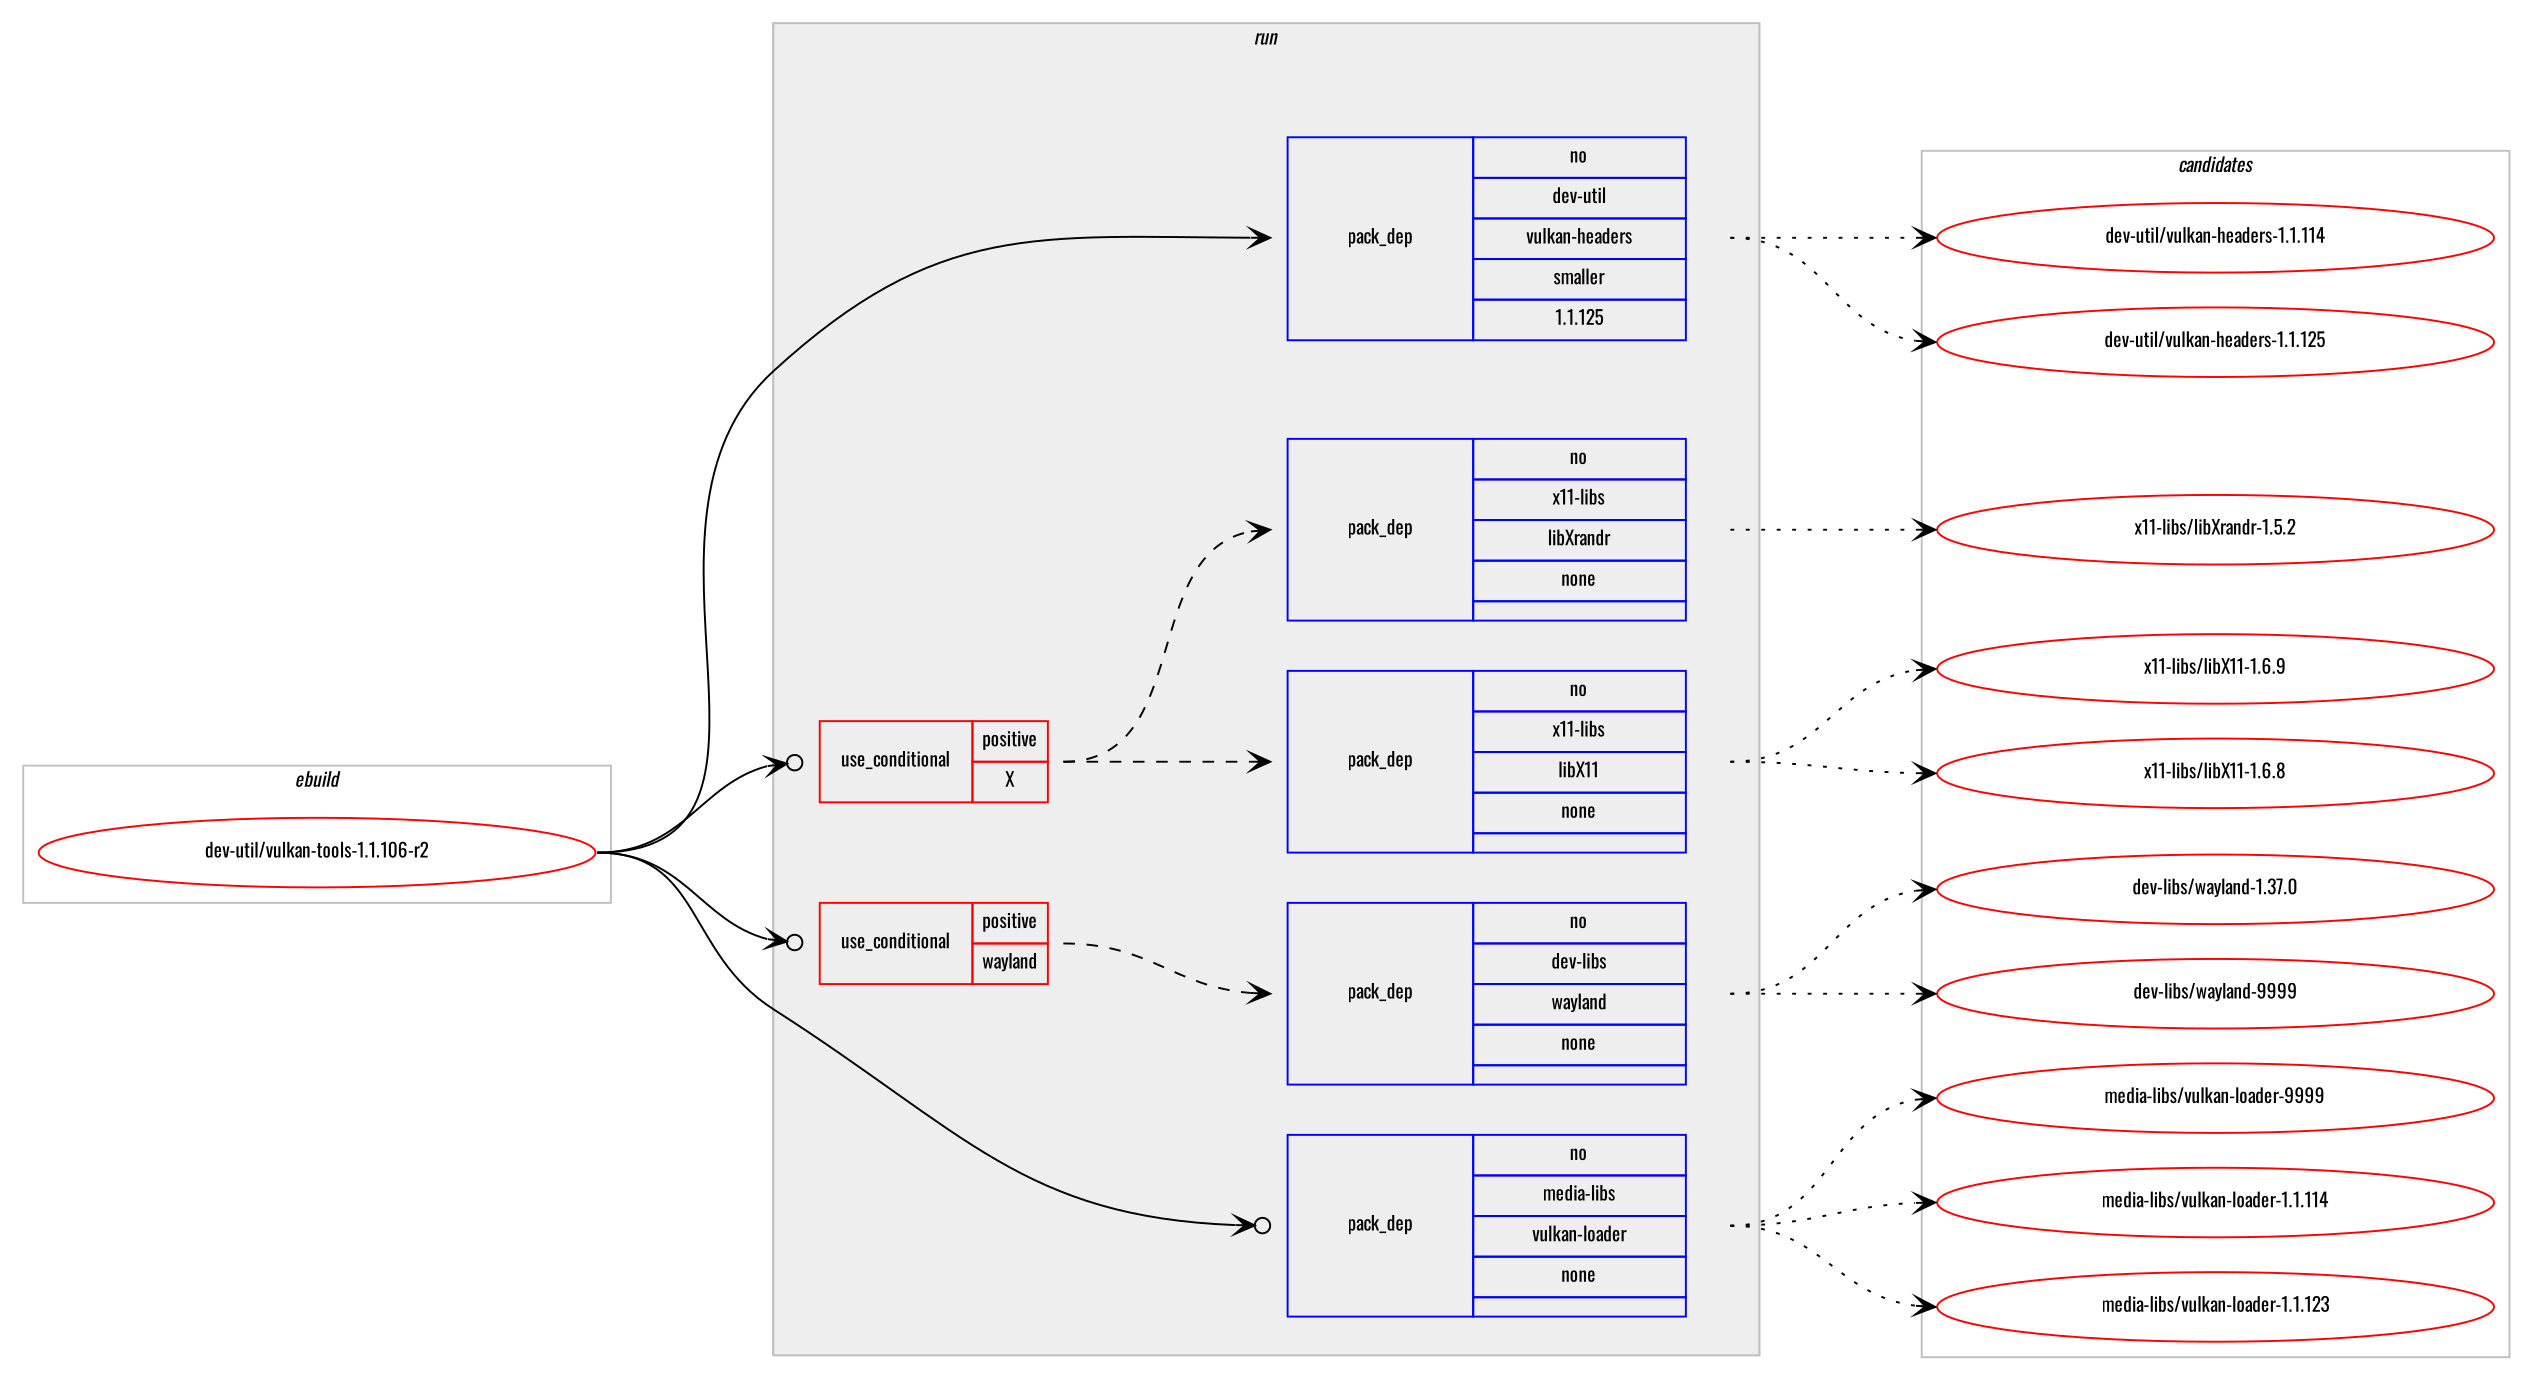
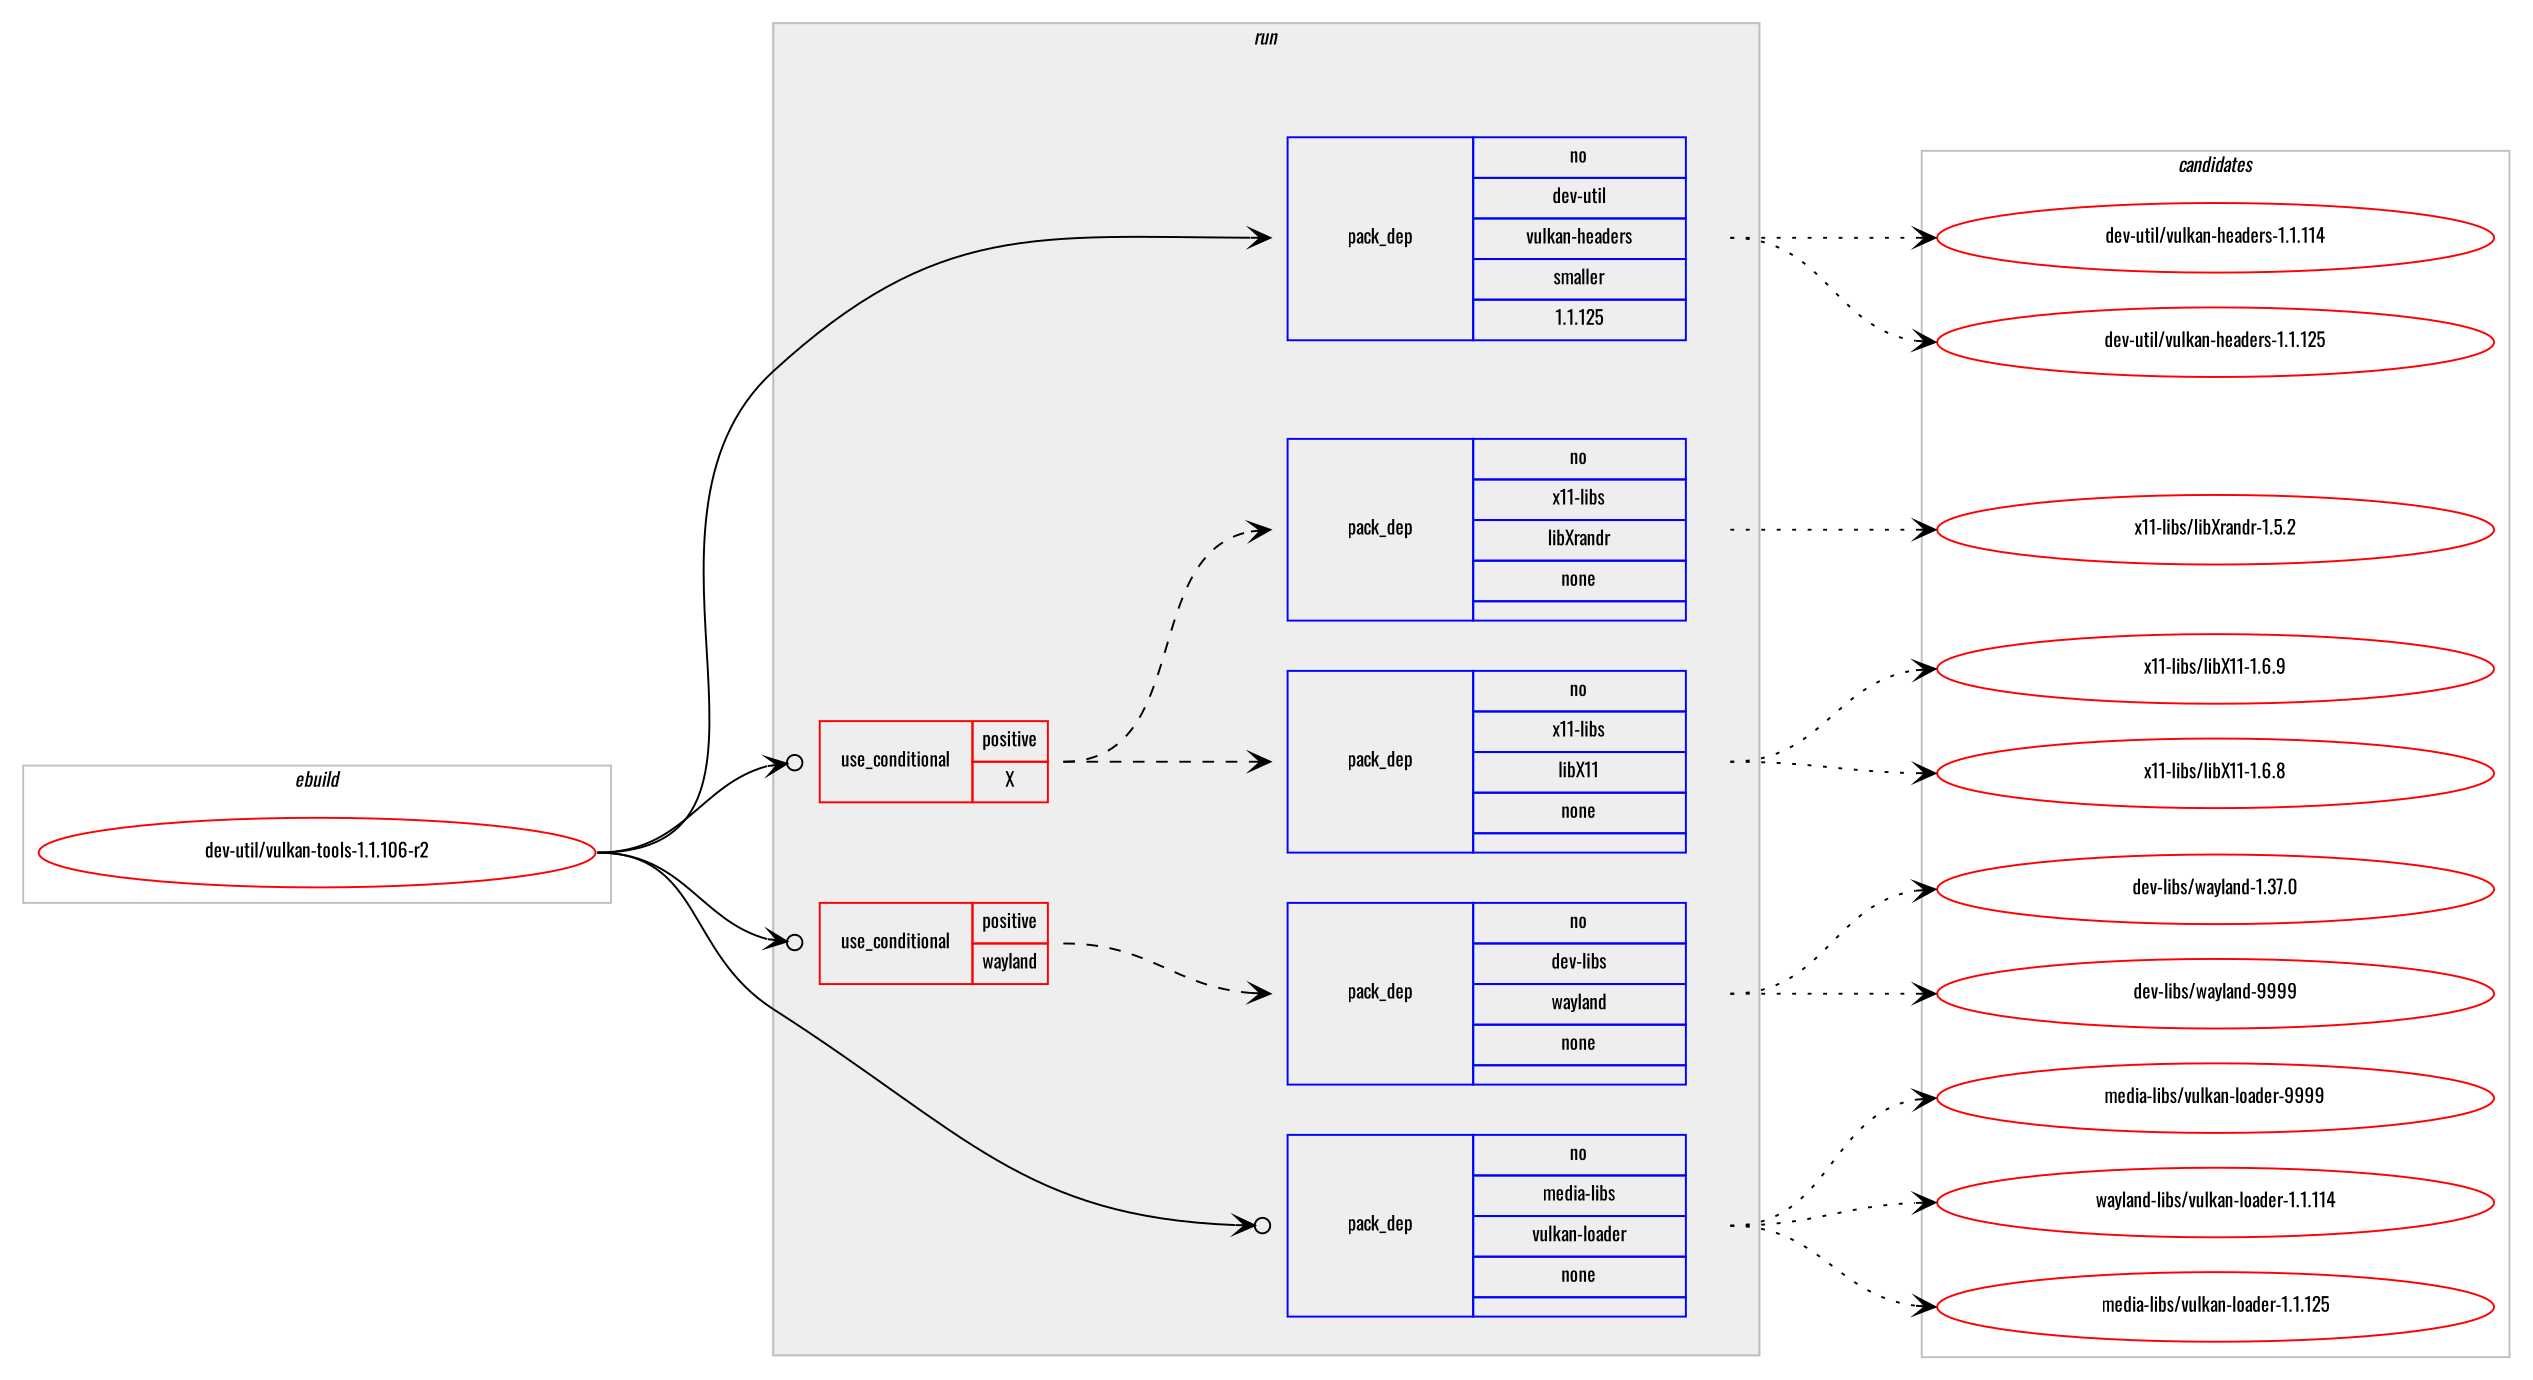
node "media-libs/vulkan-loader-1.1.114": label "media-libs/vulkan-loader-1.1.114" -> "wayland-libs/vulkan-loader-1.1.114"
node "media-libs/vulkan-loader-1.1.123": label "media-libs/vulkan-loader-1.1.123" -> "media-libs/vulkan-loader-1.1.125"
